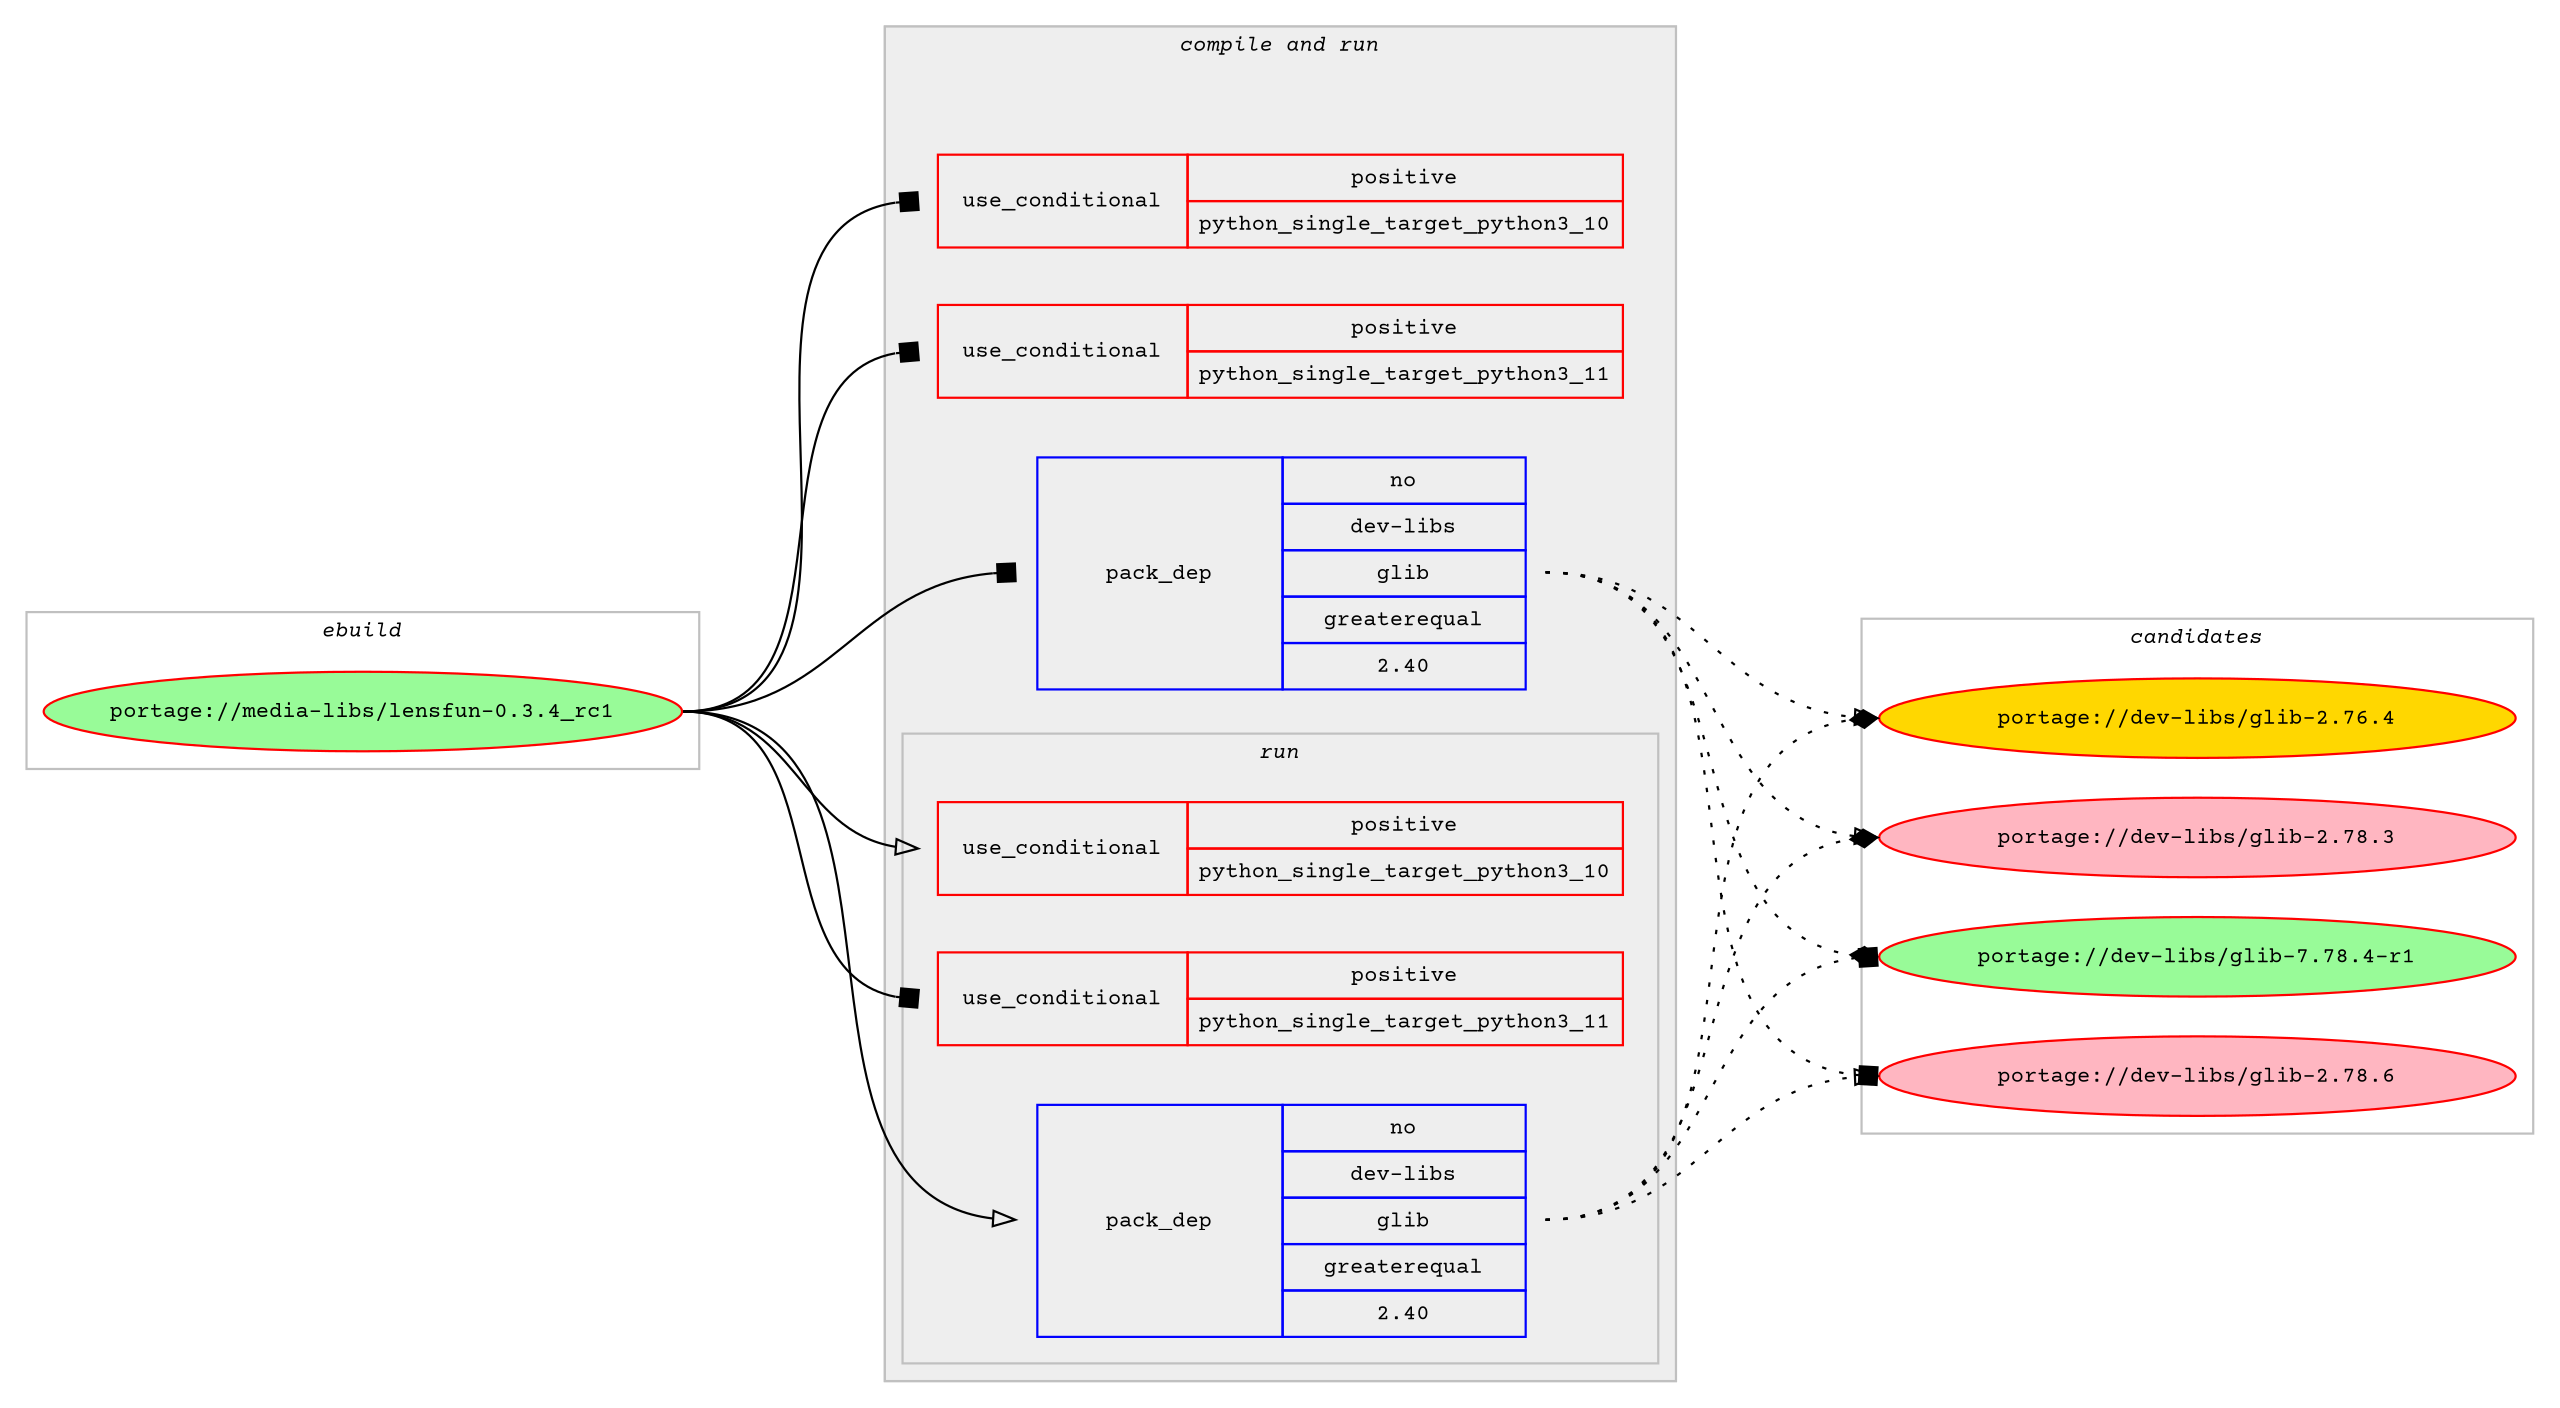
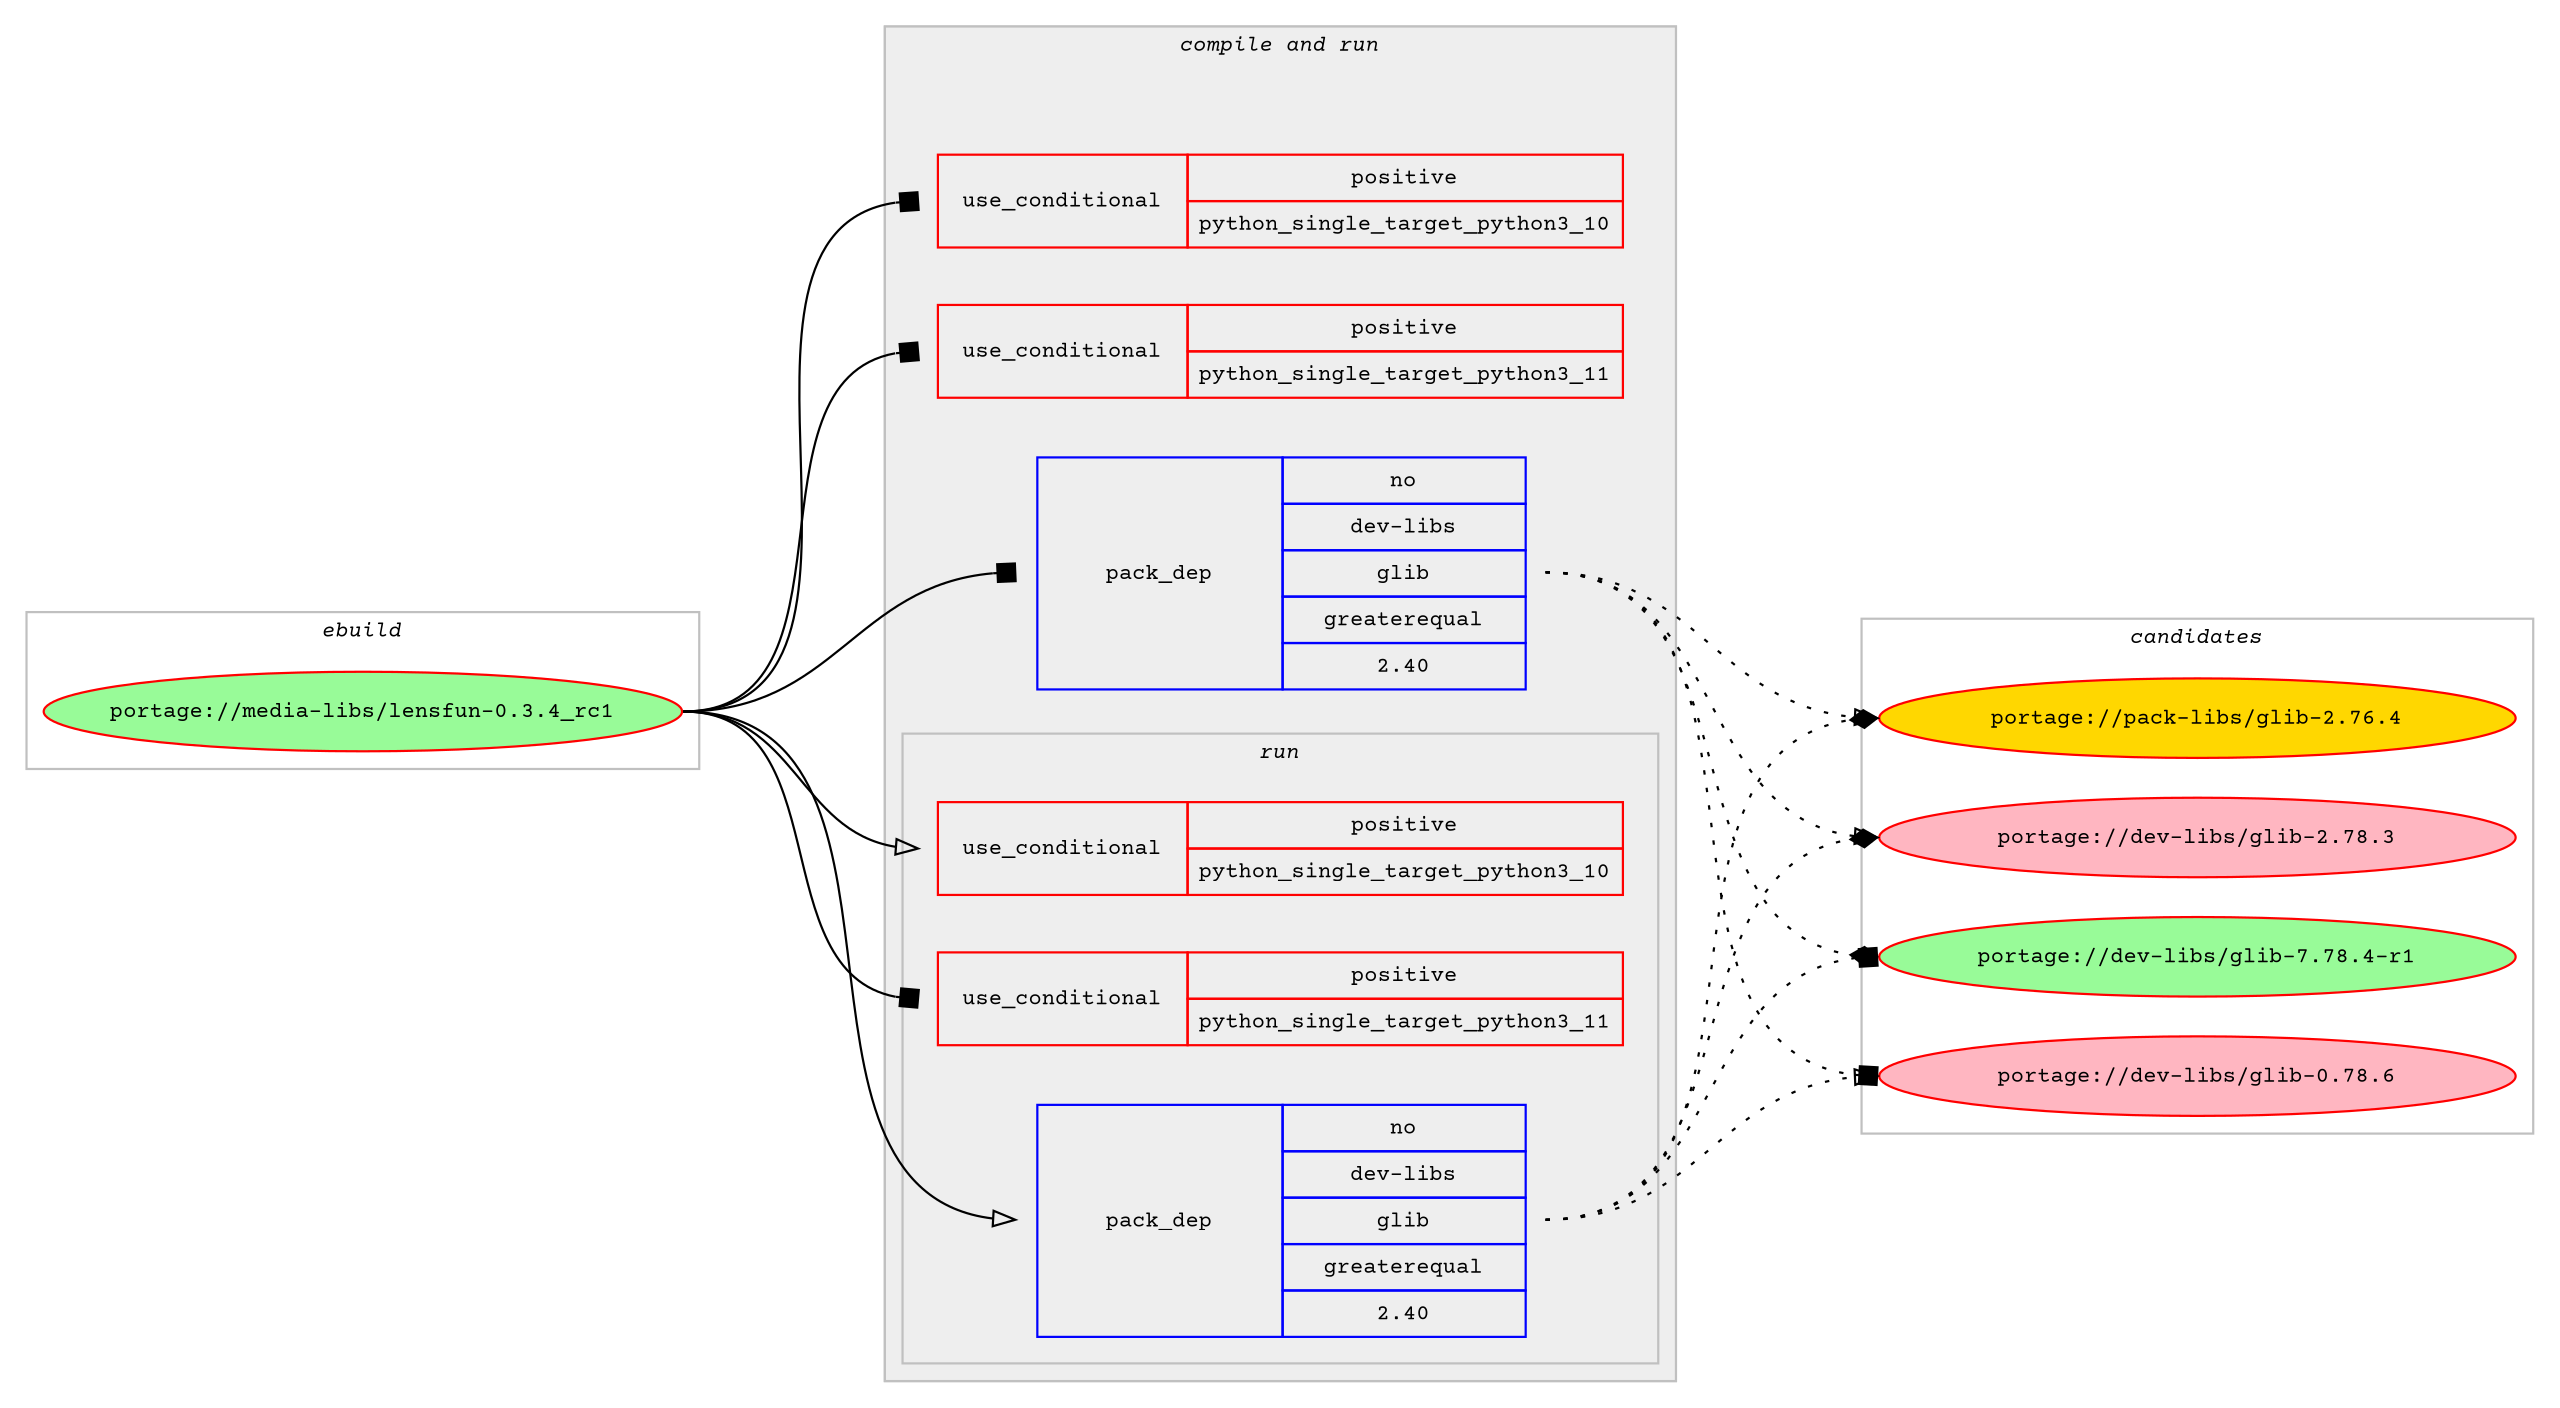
node "portage://dev-libs/glib-2.76.4": label "portage://dev-libs/glib-2.76.4" -> "portage://pack-libs/glib-2.76.4"
node "portage://dev-libs/glib-2.78.6": label "portage://dev-libs/glib-2.78.6" -> "portage://dev-libs/glib-0.78.6"
